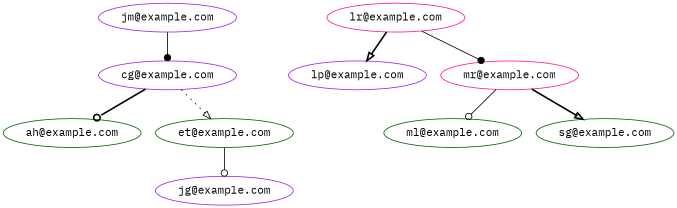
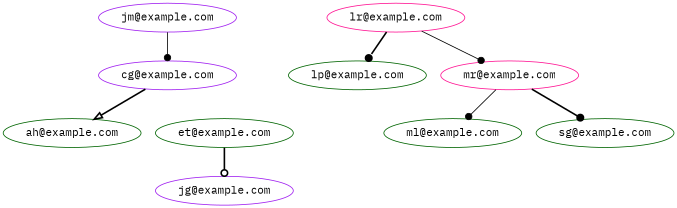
edge "lr@example.com" -> "lp@example.com": arrowhead onormal -> dot
node "lp@example.com": color purple -> darkgreen
edge "cg@example.com" -> "et@example.com": removed
edge "cg@example.com" -> "ah@example.com": arrowhead odot -> onormal
edge "mr@example.com" -> "ml@example.com": arrowhead odot -> dot
edge "mr@example.com" -> "sg@example.com": arrowhead onormal -> dot
edge "et@example.com" -> "jg@example.com": style solid -> bold
